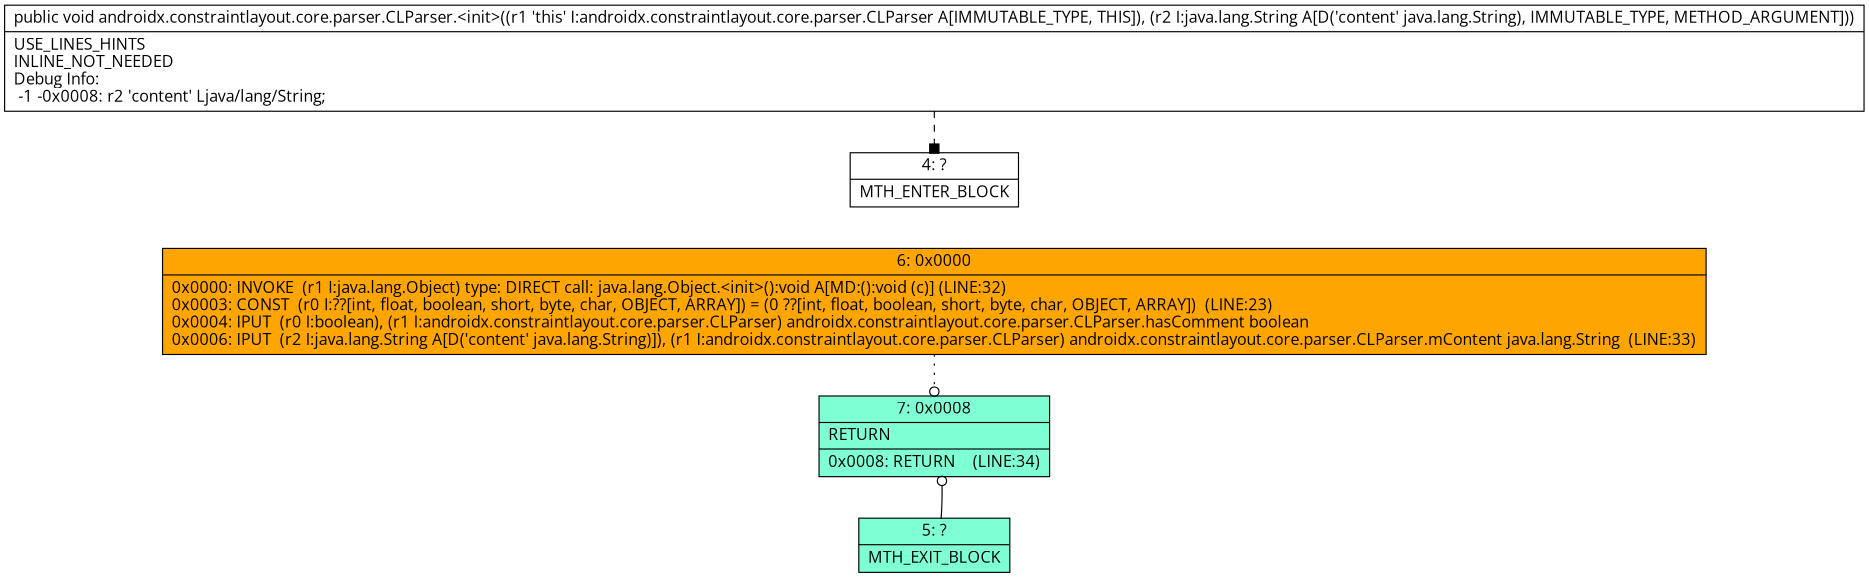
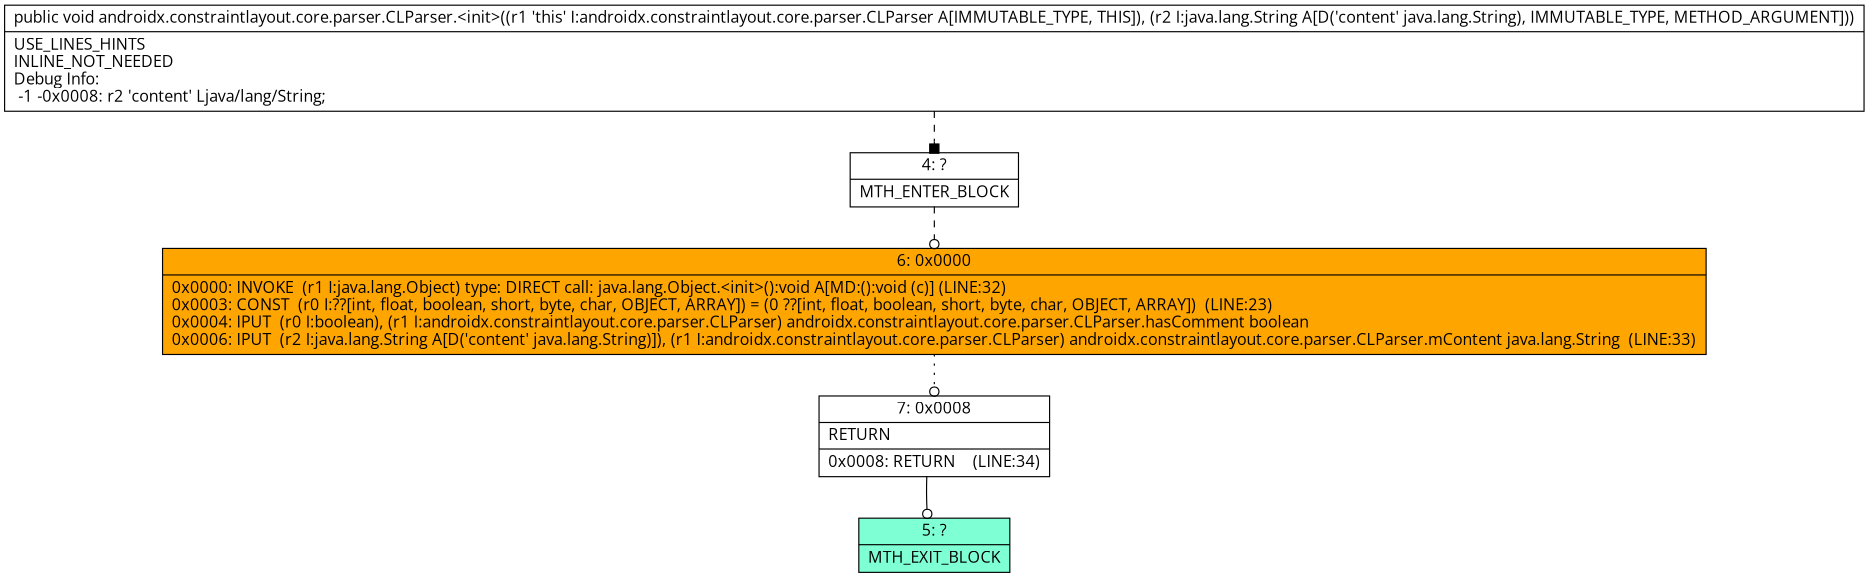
edge "4: ?" -> "6: 0x0000": added
node "7: 0x0008": fillcolor aquamarine -> white
edge "5: ?" -> "7: 0x0008": reversed
